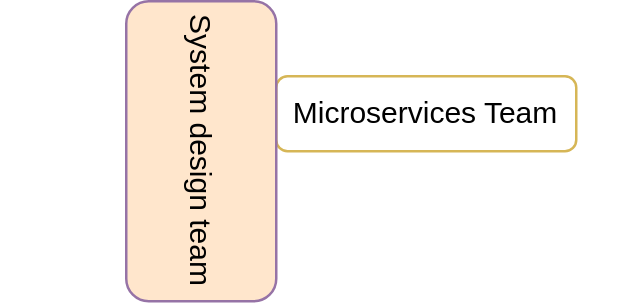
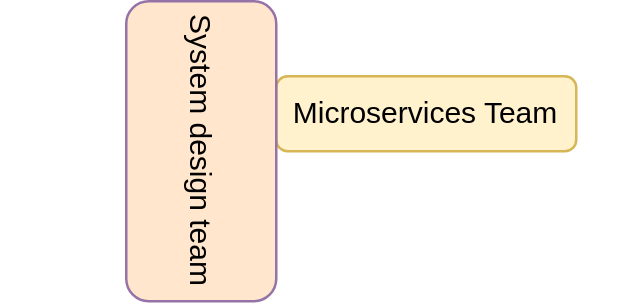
node "Microservices Team": fillcolor #ffffff -> #fff2cc
